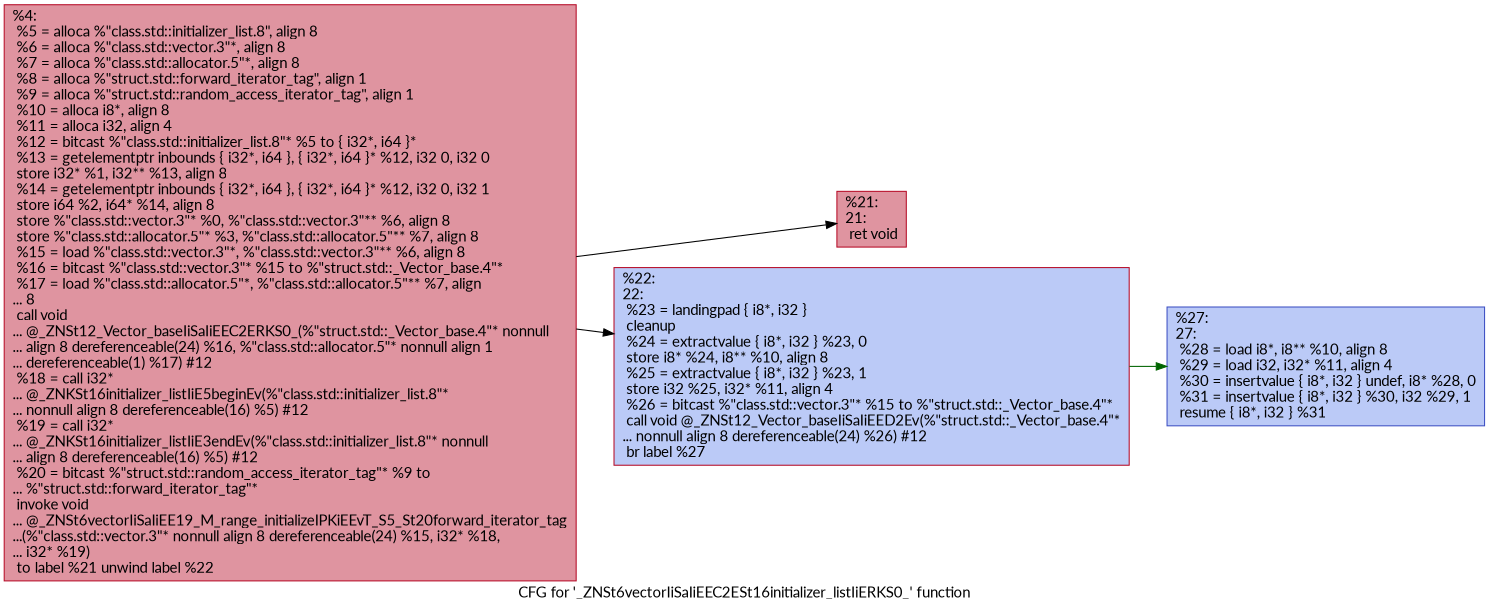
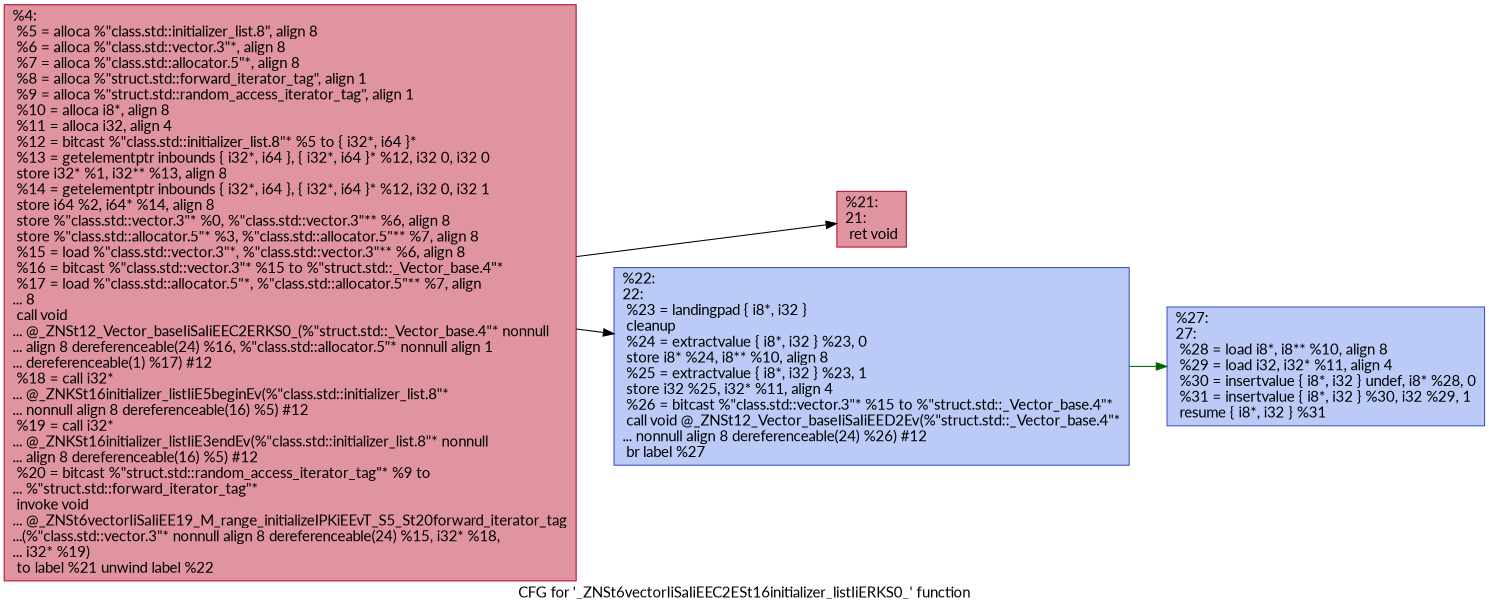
node "%22:": color #b70d28ff -> #3d50c3ff
